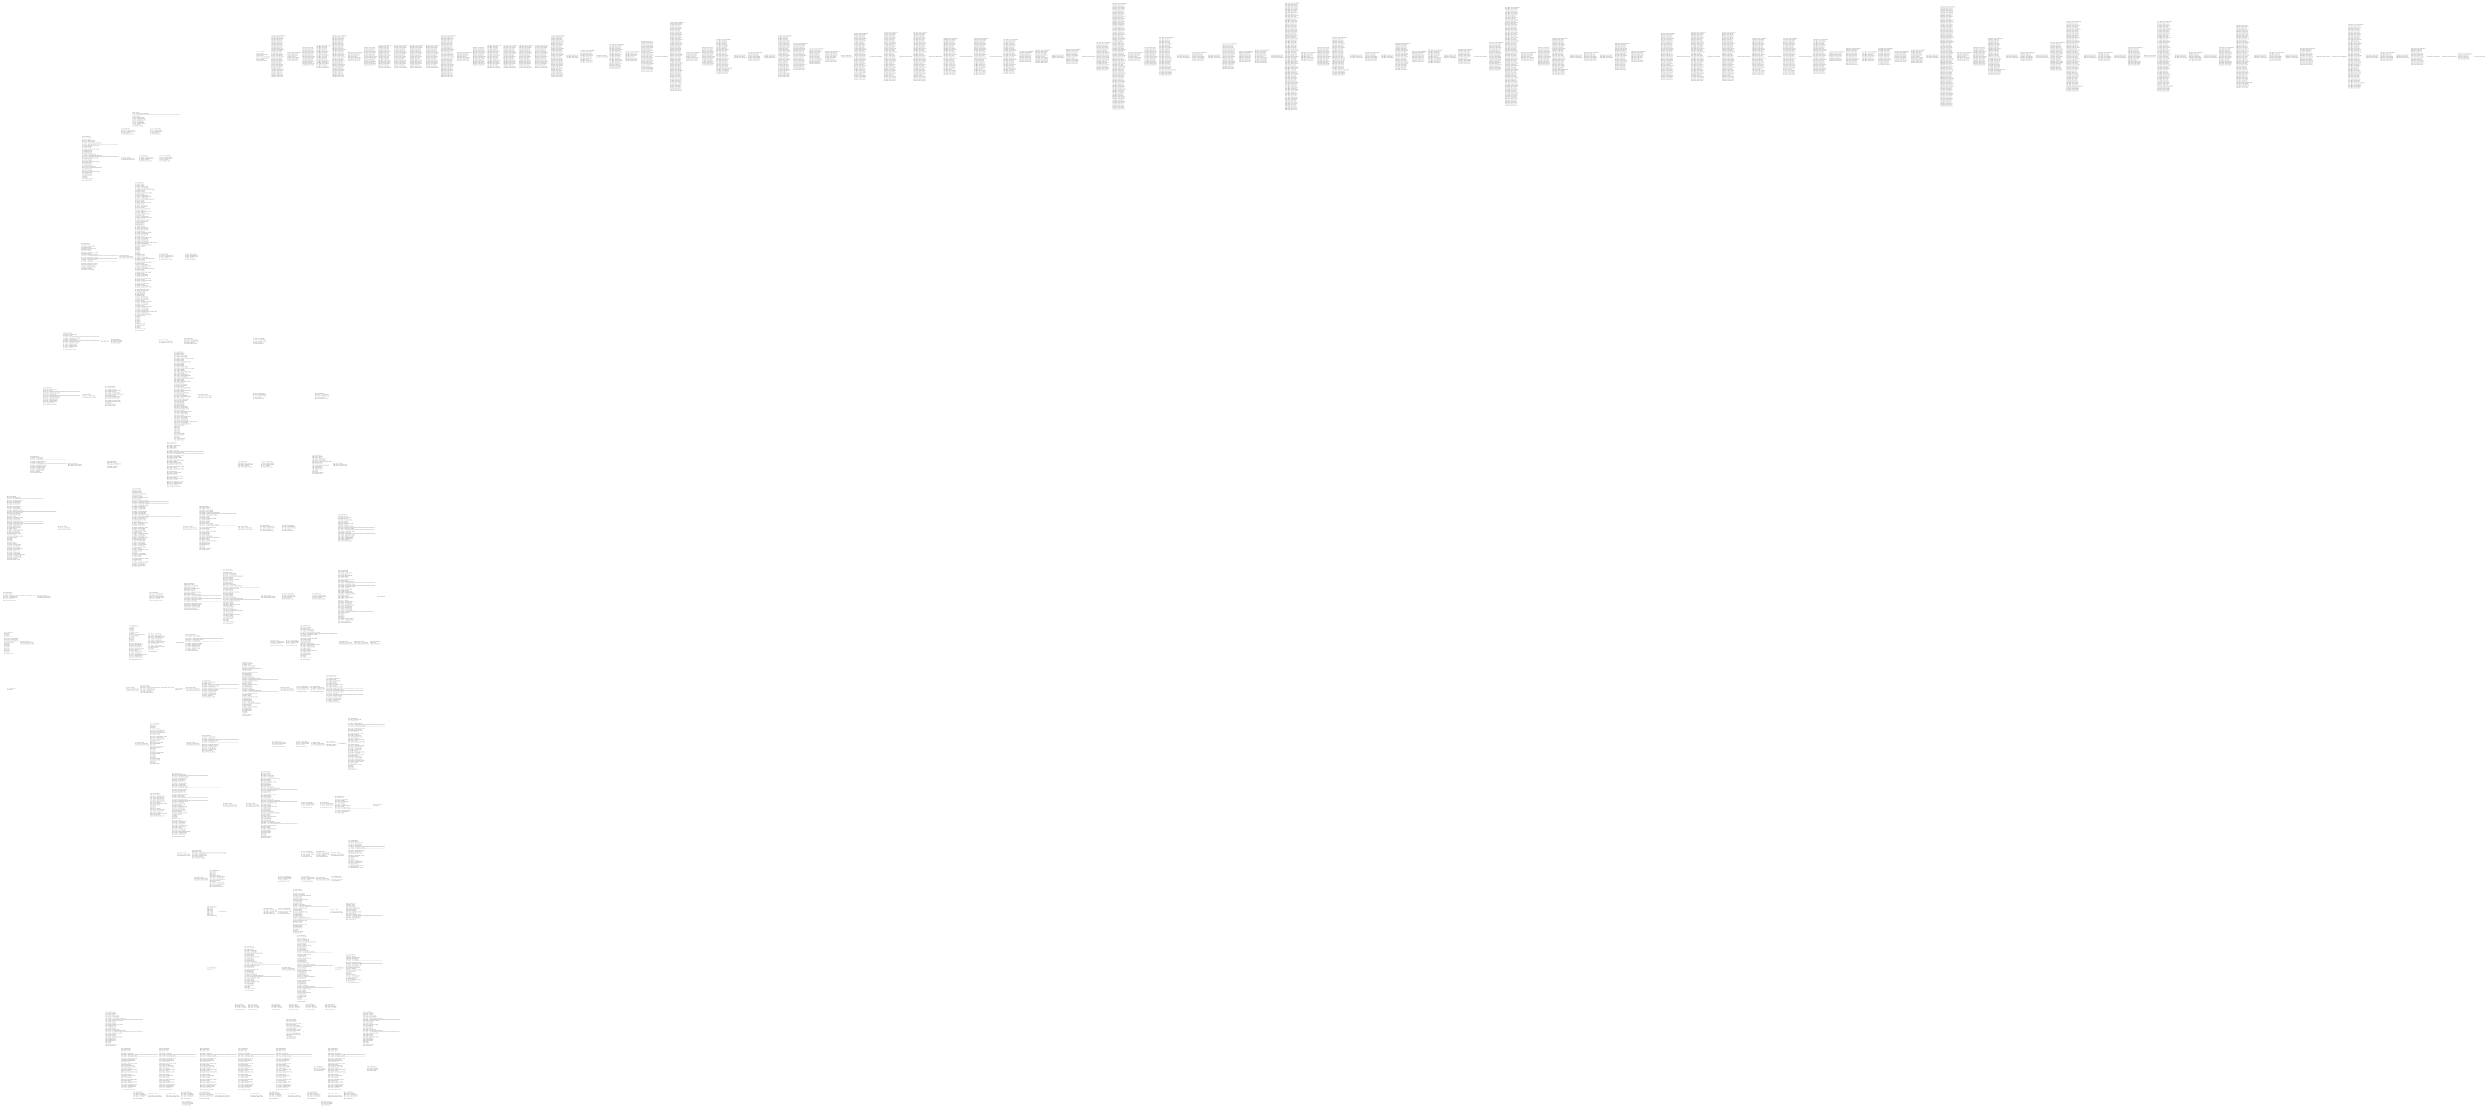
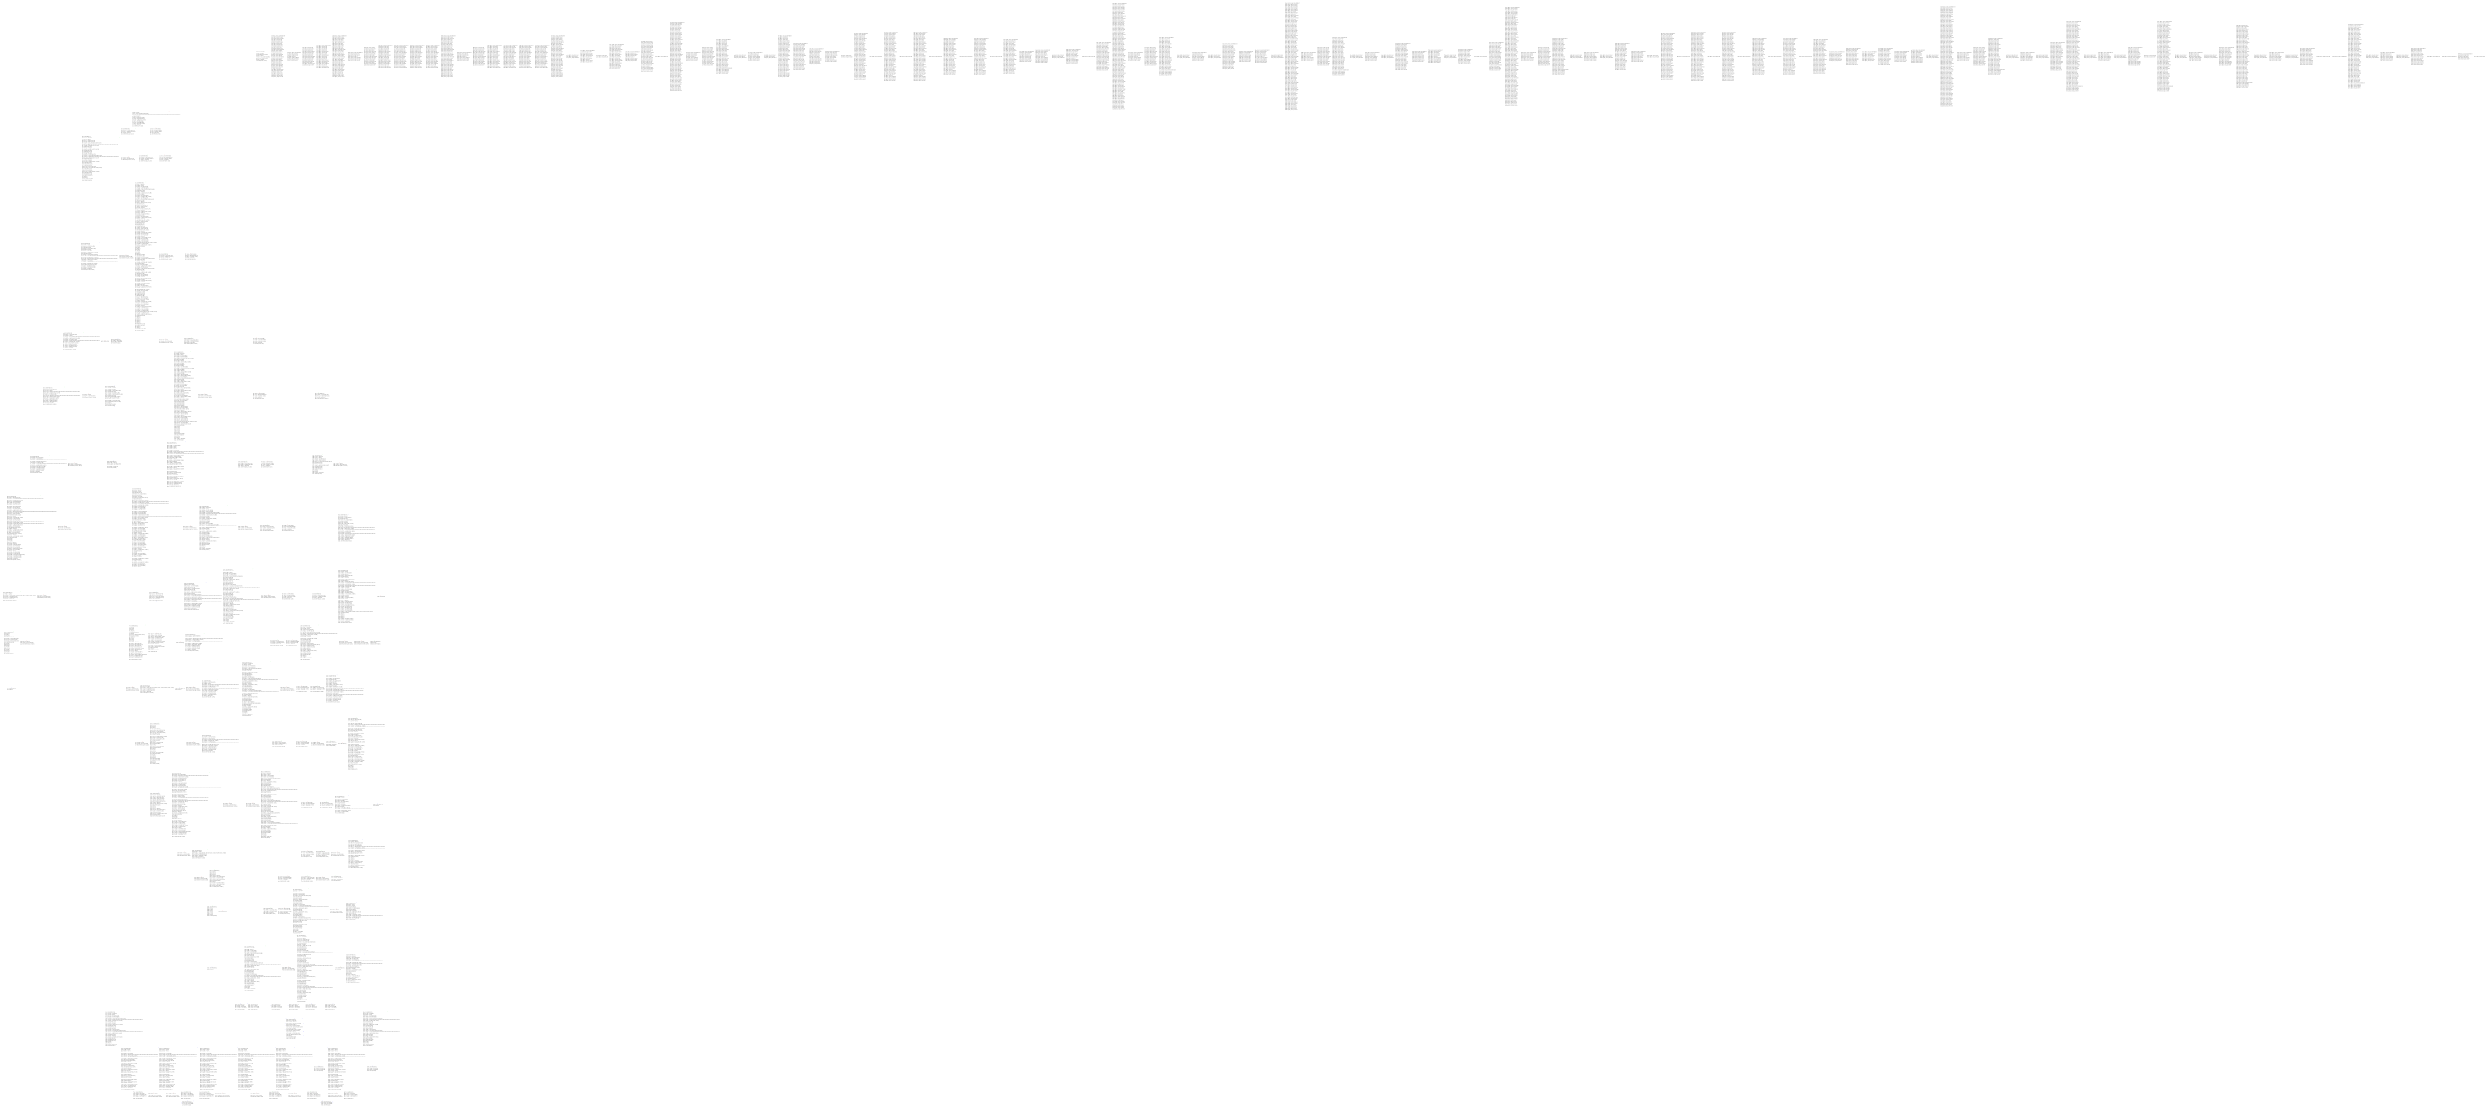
node "193d: [NO_SSA] POP 193e: [NO_SSA] MSIZE": added
